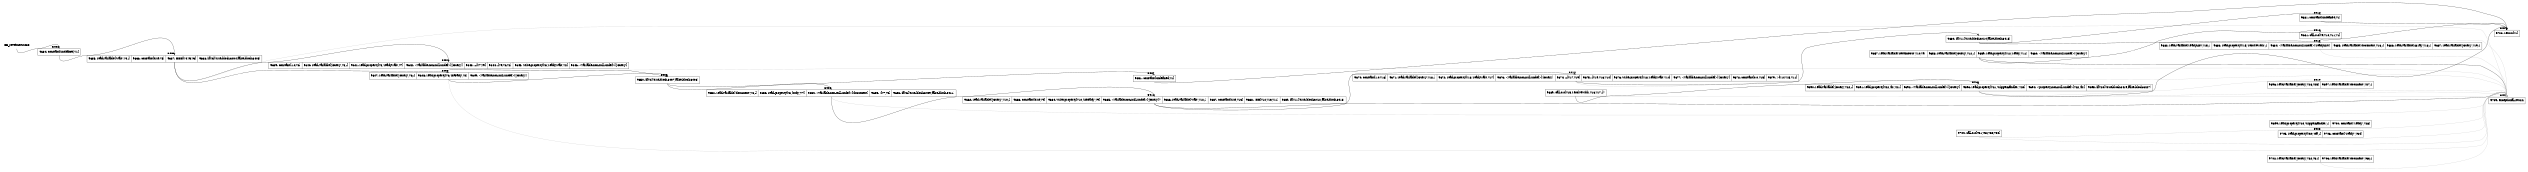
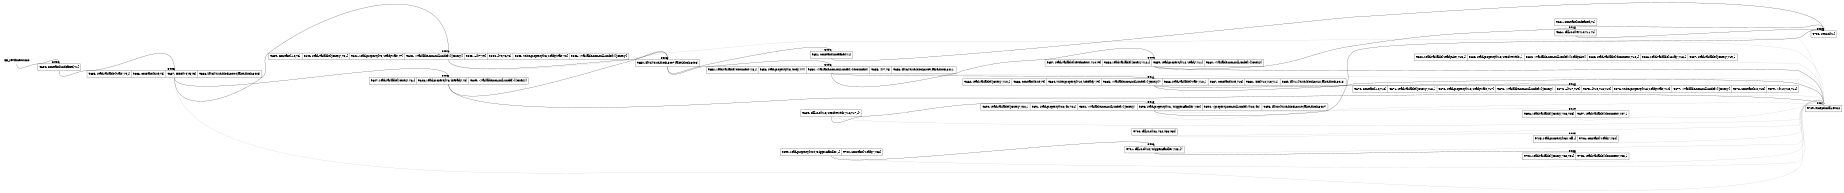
node "9680: if[v11](true-block:3414,false-block:3415)": removed
edge "9652: read-variable['document',v8,-]" -> "9657: read-variable['setTimeout',v10,v9]": added
node "9701: call-0:0[v24,'triggerHandler',v28,-]*": added
edge "9647: read-variable['jQuery',v6,-]" -> "9709: exceptional-return": color gray -> black
